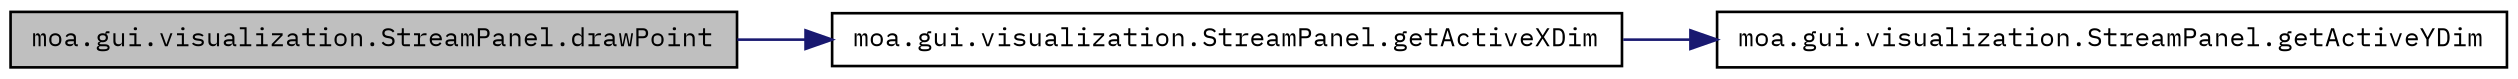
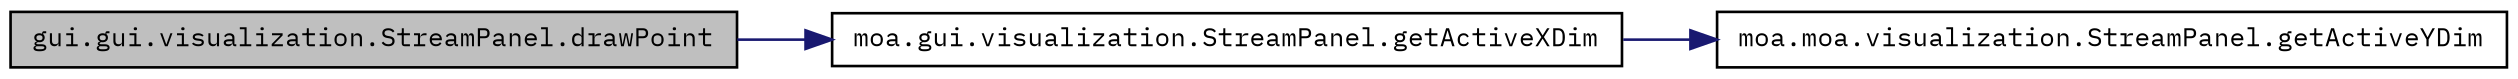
node "moa.gui.visualization.StreamPanel.drawPoint": label "moa.gui.visualization.StreamPanel.drawPoint" -> "gui.gui.visualization.StreamPanel.drawPoint"
node "moa.gui.visualization.StreamPanel.getActiveYDim": label "moa.gui.visualization.StreamPanel.getActiveYDim" -> "moa.moa.visualization.StreamPanel.getActiveYDim"
